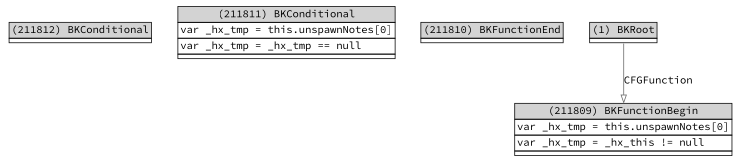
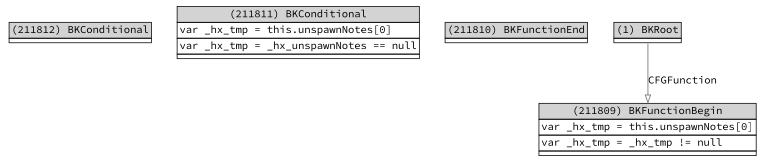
node "(211811) BKConditional": text "var _hx_tmp = _hx_tmp == null" -> "var _hx_tmp = _hx_unspawnNotes == null"
node "(211809) BKFunctionBegin": text "var _hx_tmp = _hx_this != null" -> "var _hx_tmp = _hx_tmp != null"
